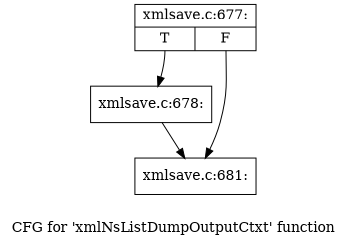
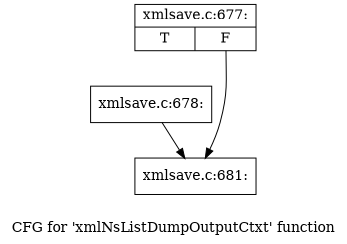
edge "xmlsave.c:677:" -> "xmlsave.c:678:": removed
